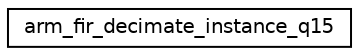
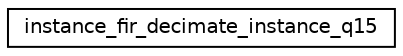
node "arm_fir_decimate_instance_q15": label "arm_fir_decimate_instance_q15" -> "instance_fir_decimate_instance_q15"
